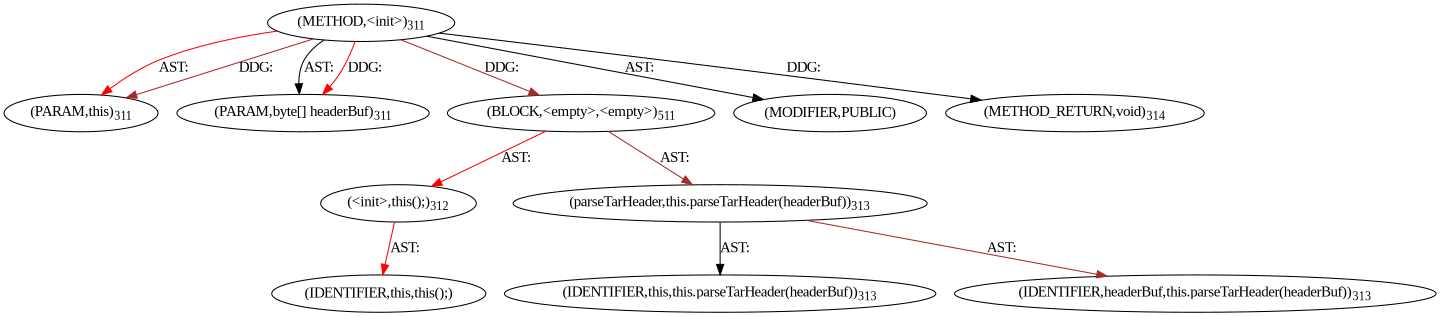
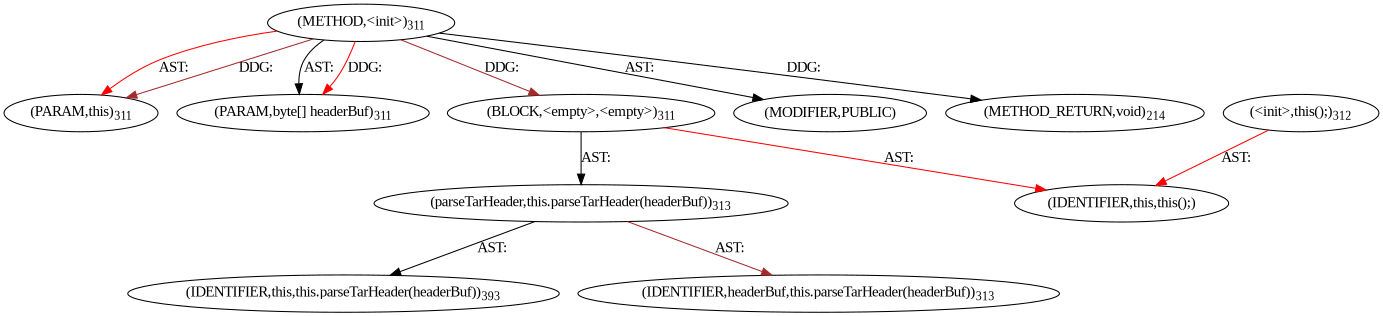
node "(BLOCK,<empty>,<empty>)": text "511" -> "311"
node "(METHOD_RETURN,void)": text "314" -> "214"
edge "(BLOCK,<empty>,<empty>)" -> "(parseTarHeader,this.parseTarHeader(headerBuf))": color brown -> black
edge "(BLOCK,<empty>,<empty>)" -> "(<init>,this();)": now "(BLOCK,<empty>,<empty>)" -> "(IDENTIFIER,this,this();)"
node "(IDENTIFIER,this,this.parseTarHeader(headerBuf))": text "313" -> "393"
